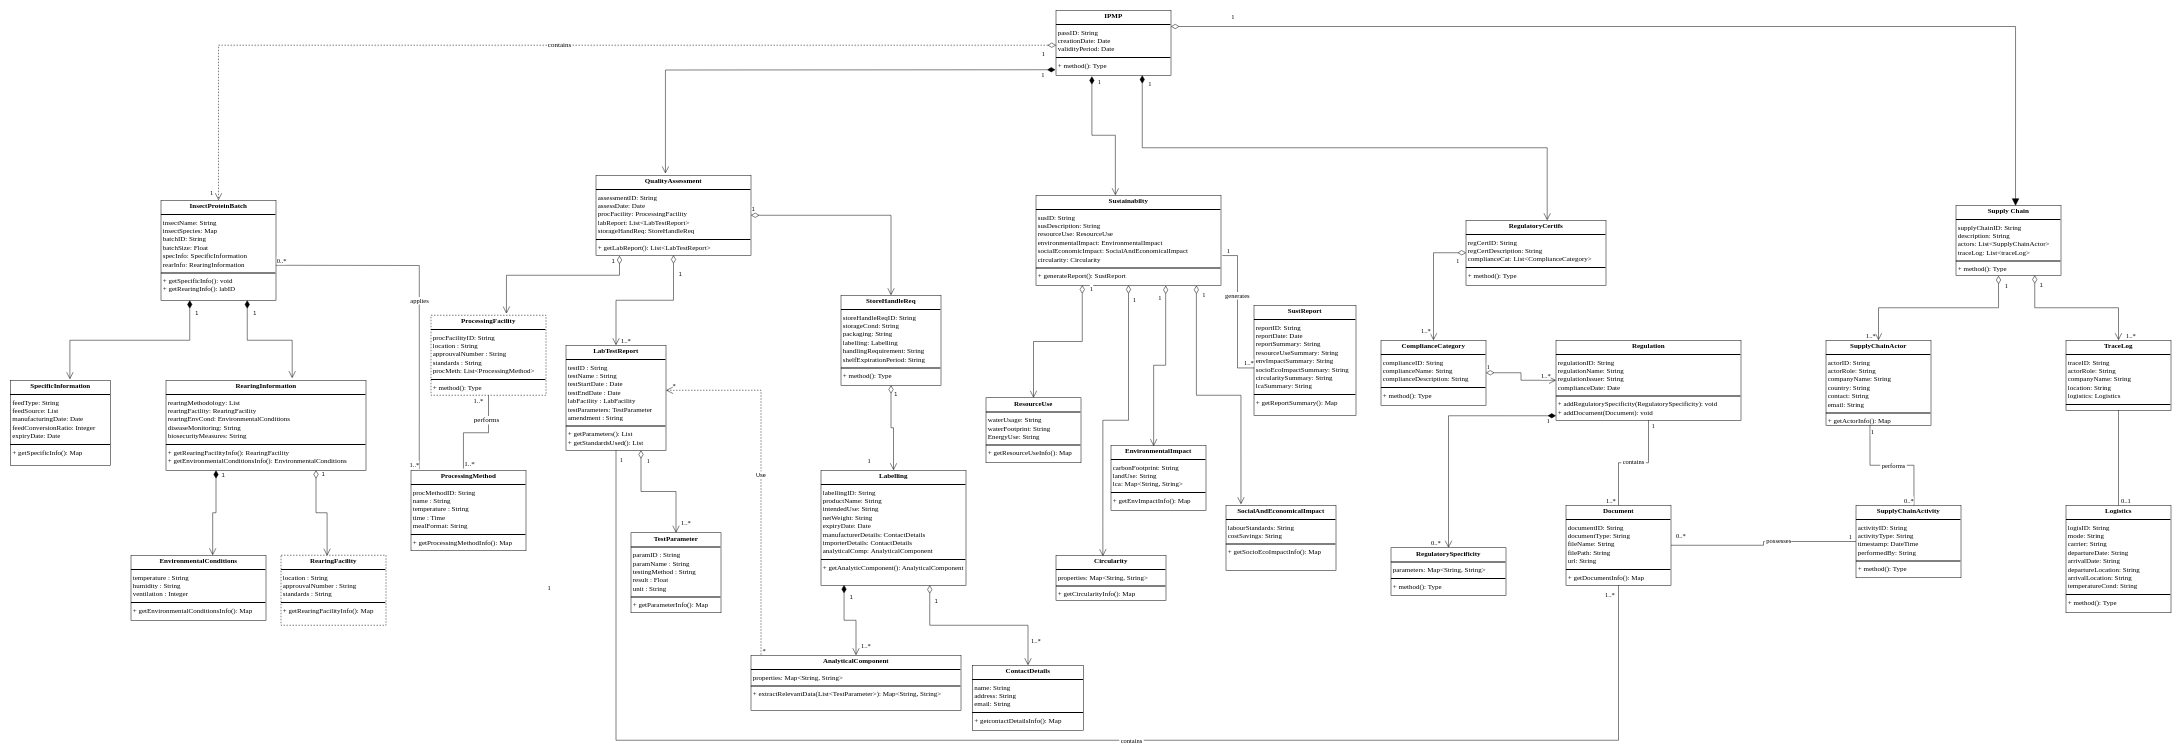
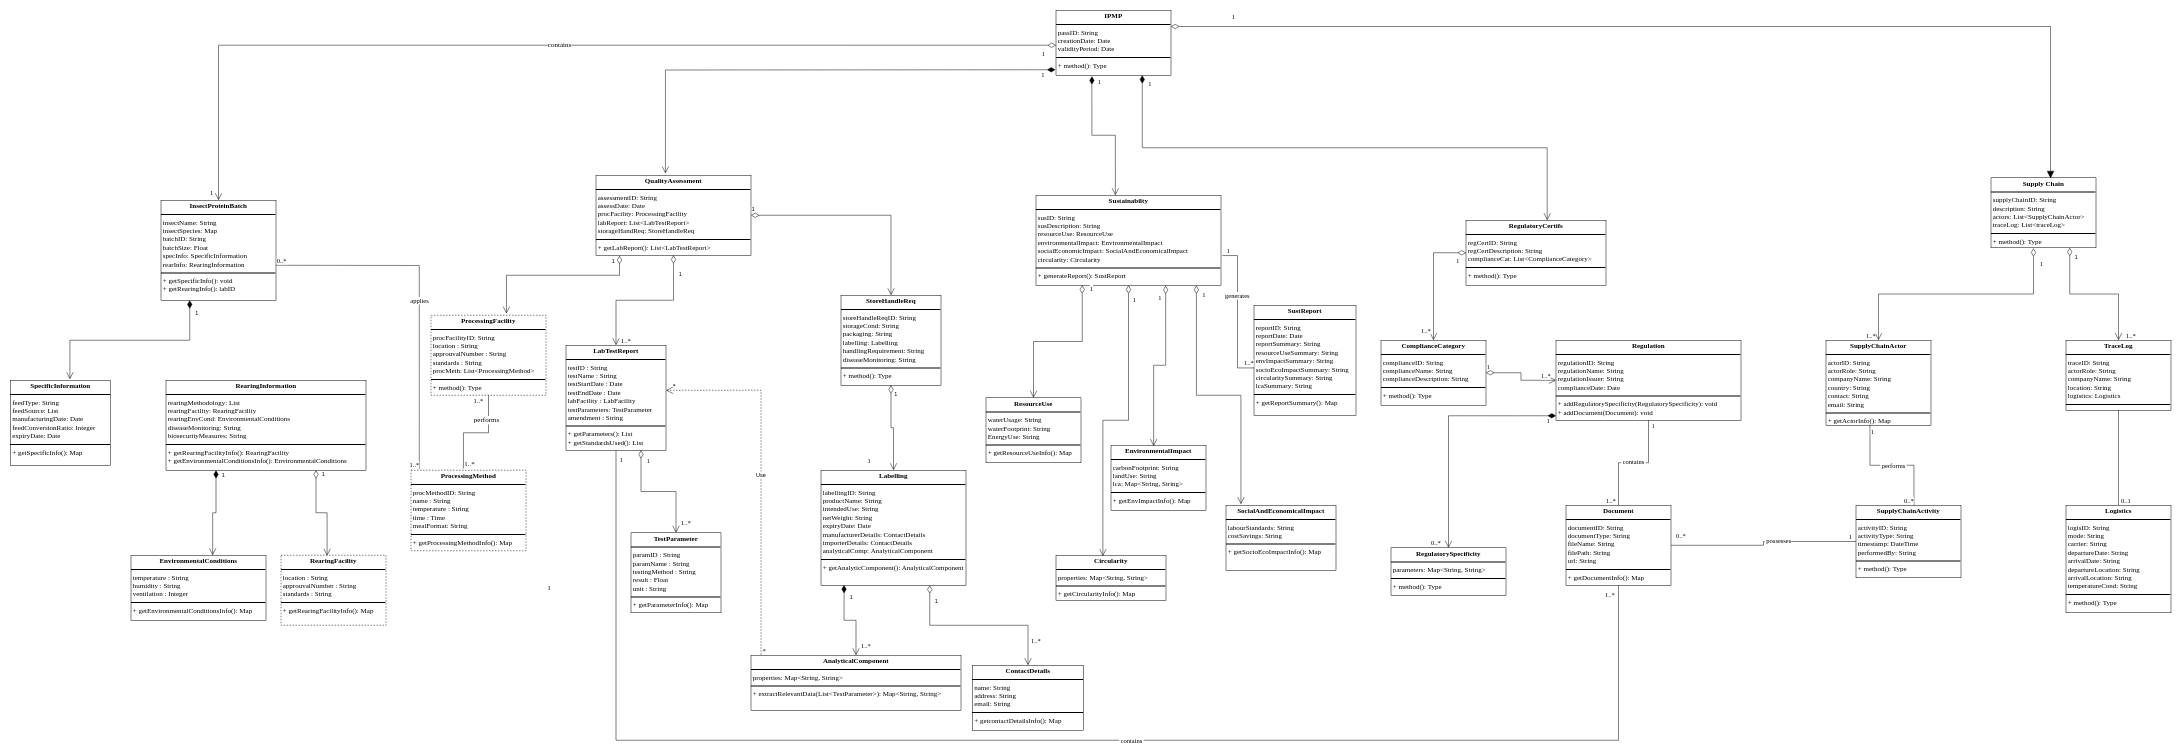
edge "IPMP passID: String creationDate: Date validityPeriod: Date + method(): Type" -- "InsectProteinBatch insectName: String insectSpecies: Map batchID: String batchSize: Float specInfo: SpecificInformation rearInfo: RearingInformation + getSpecificInfo(): void + getRearingInfo(): labID": style dashed -> solid
node "Supply Chain supplyChainID: String description: String actors: List<SupplyChainActor> traceLog: List<traceLog> + method(): Type": moved (2008, 240) -> (2043, 213)
node "StoreHandleReq storeHandleReqID: String storageCond: String packaging: String labelling: Labelling handlingRequirement: String shelfExpirationPeriod: String + method(): Type": label "StoreHandleReq storeHandleReqID: String storageCond: String packaging: String labelling: Labelling handlingRequirement: String shelfExpirationPeriod: String + method(): Type" -> "StoreHandleReq storeHandleReqID: String storageCond: String packaging: String labelling: Labelling handlingRequirement: String diseaseMonitoring: String + method(): Type"
edge "InsectProteinBatch insectName: String insectSpecies: Map batchID: String batchSize: Float specInfo: SpecificInformation rearInfo: RearingInformation + getSpecificInfo(): void + getRearingInfo(): labID" -- "RearingInformation rearingMethodology: List rearingFacility: RearingFacility rearingEnvCond: EnvironmentalConditions diseaseMonitoring: String biosecurityMeasures: String + getRearingFacilityInfo(): RearingFacility + getEnvironmentalConditionsInfo(): EnvironmentalConditions": removed, label "1"
node "ProcessingMethod procMethodID: String name : String temperature : String time : Time mealFormat: String + getProcessingMethodInfo(): Map": style solid -> dashed
